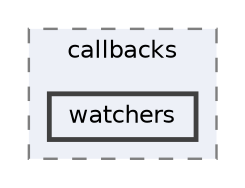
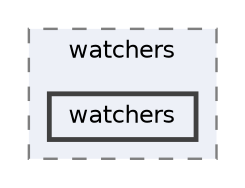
cluster "callbacks": label "callbacks" -> "watchers"
